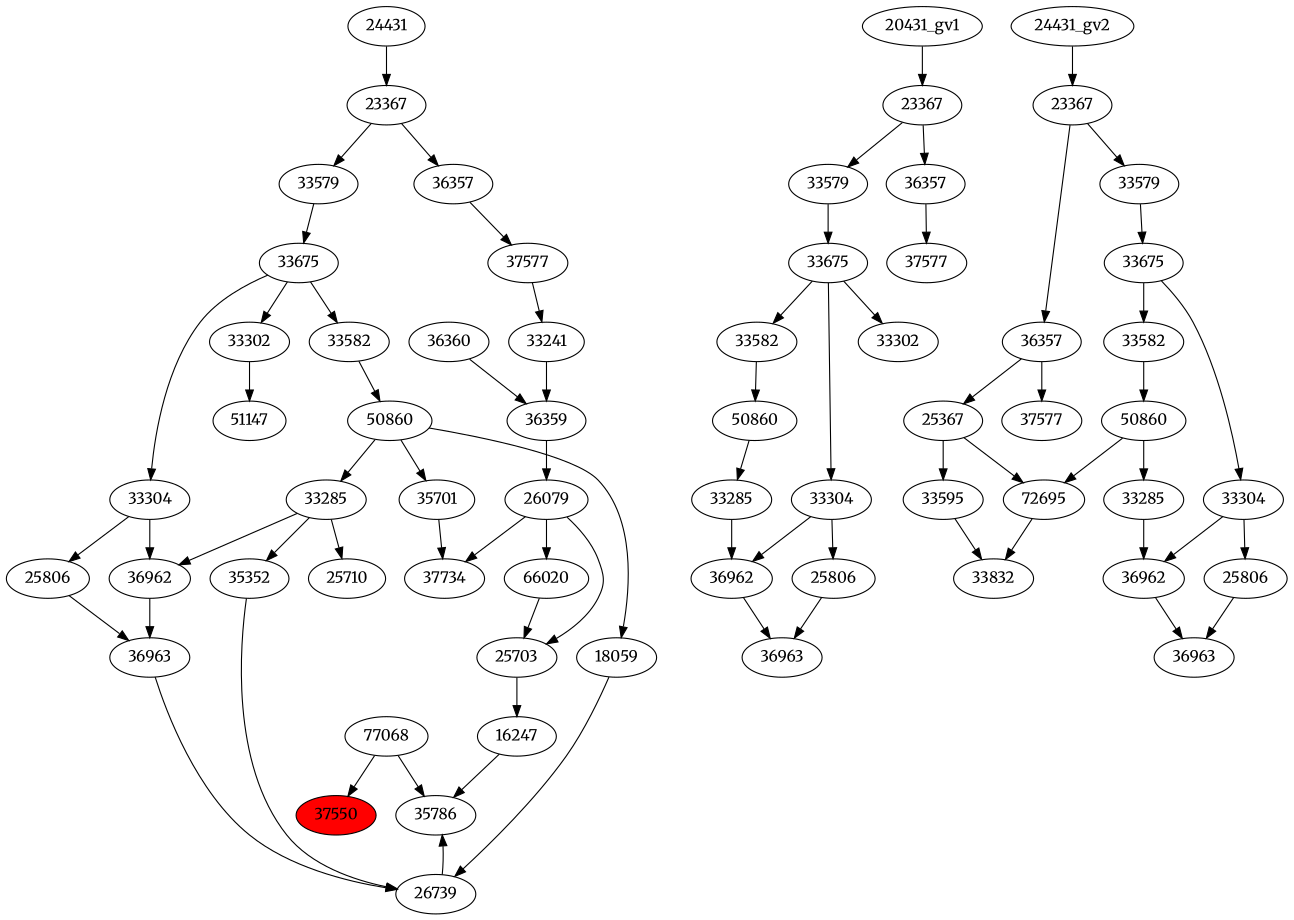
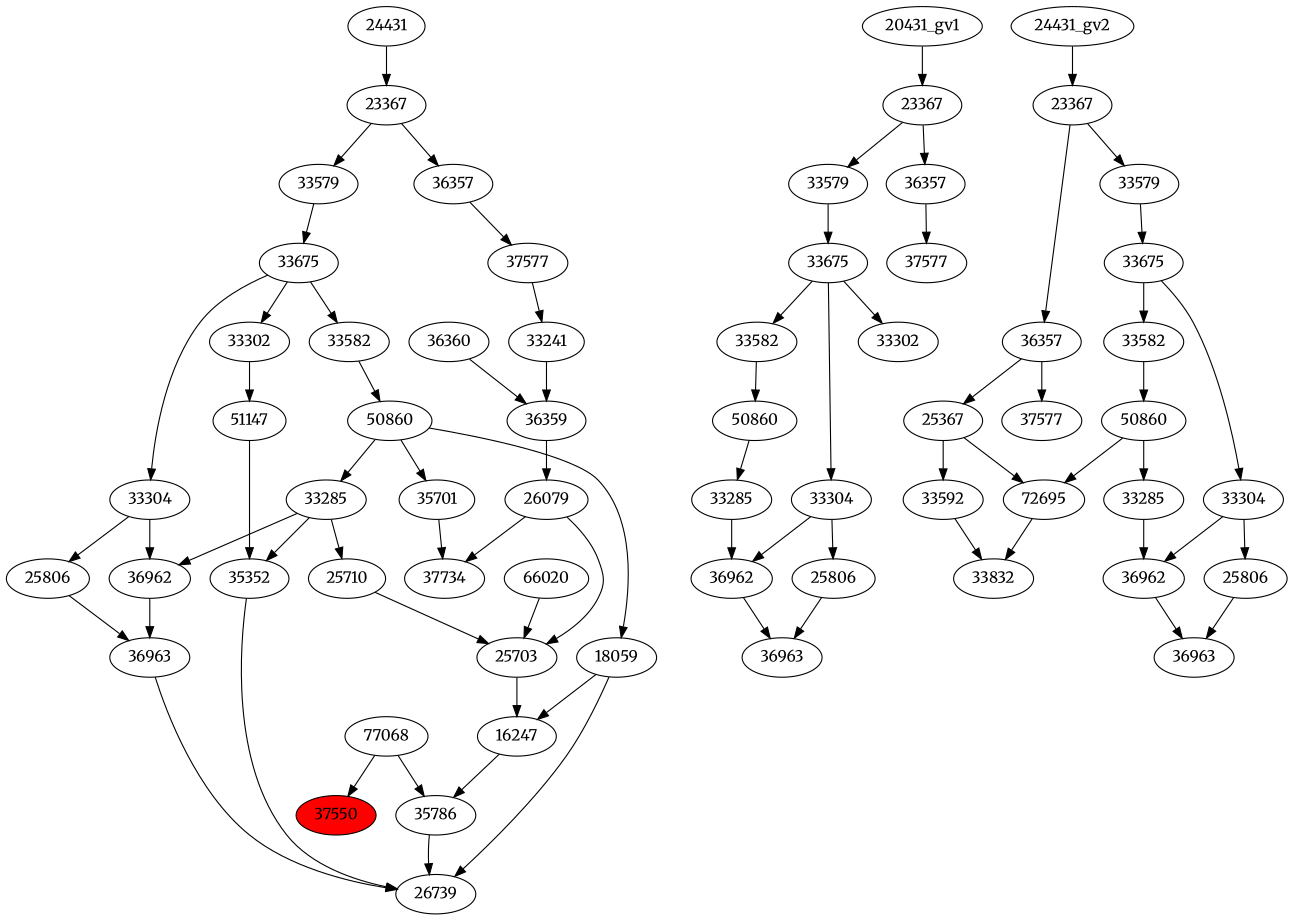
edge "51147" -> "35352": added
node "33595": label "33595" -> "33592"
edge "26079" -> "66020": removed
edge "25710" -> "25703": added
edge "18059" -> "16247": added
edge "26739" -> "35786": reversed
